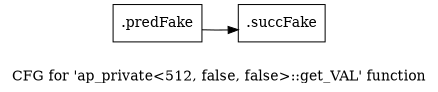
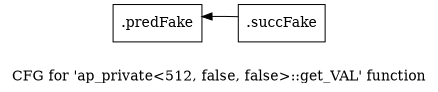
edge ".predFake" -> ".succFake": reversed
